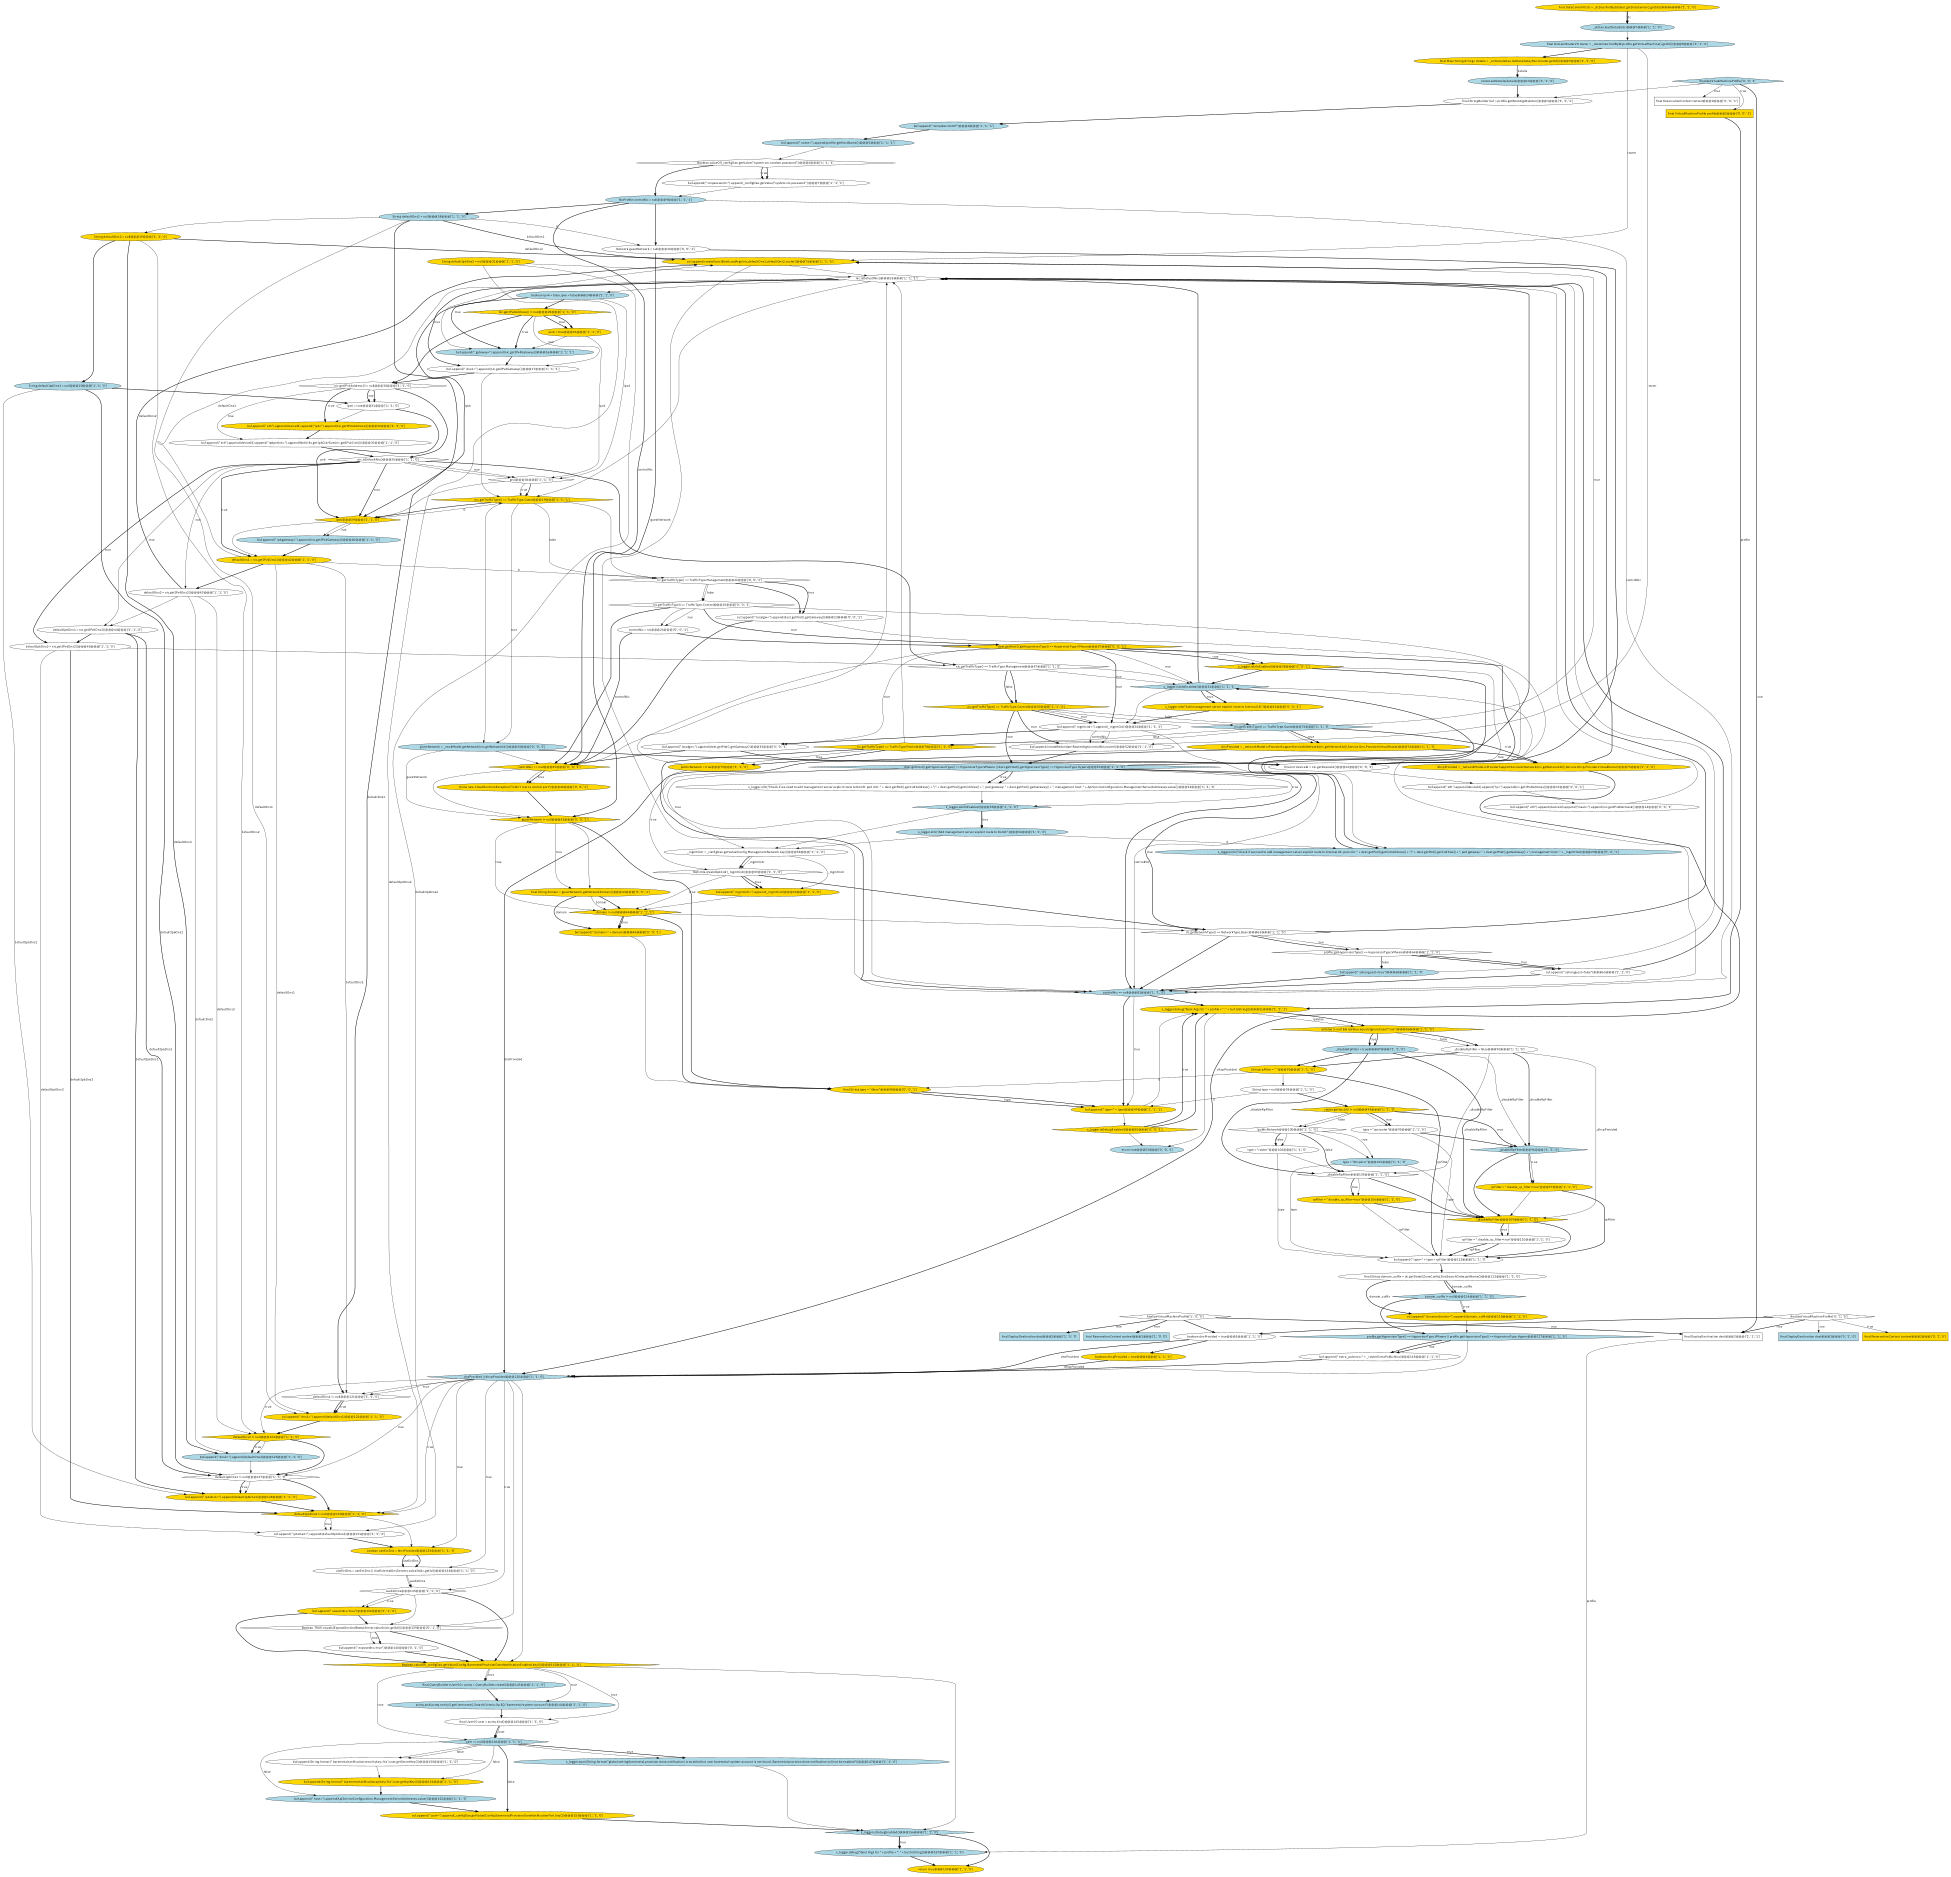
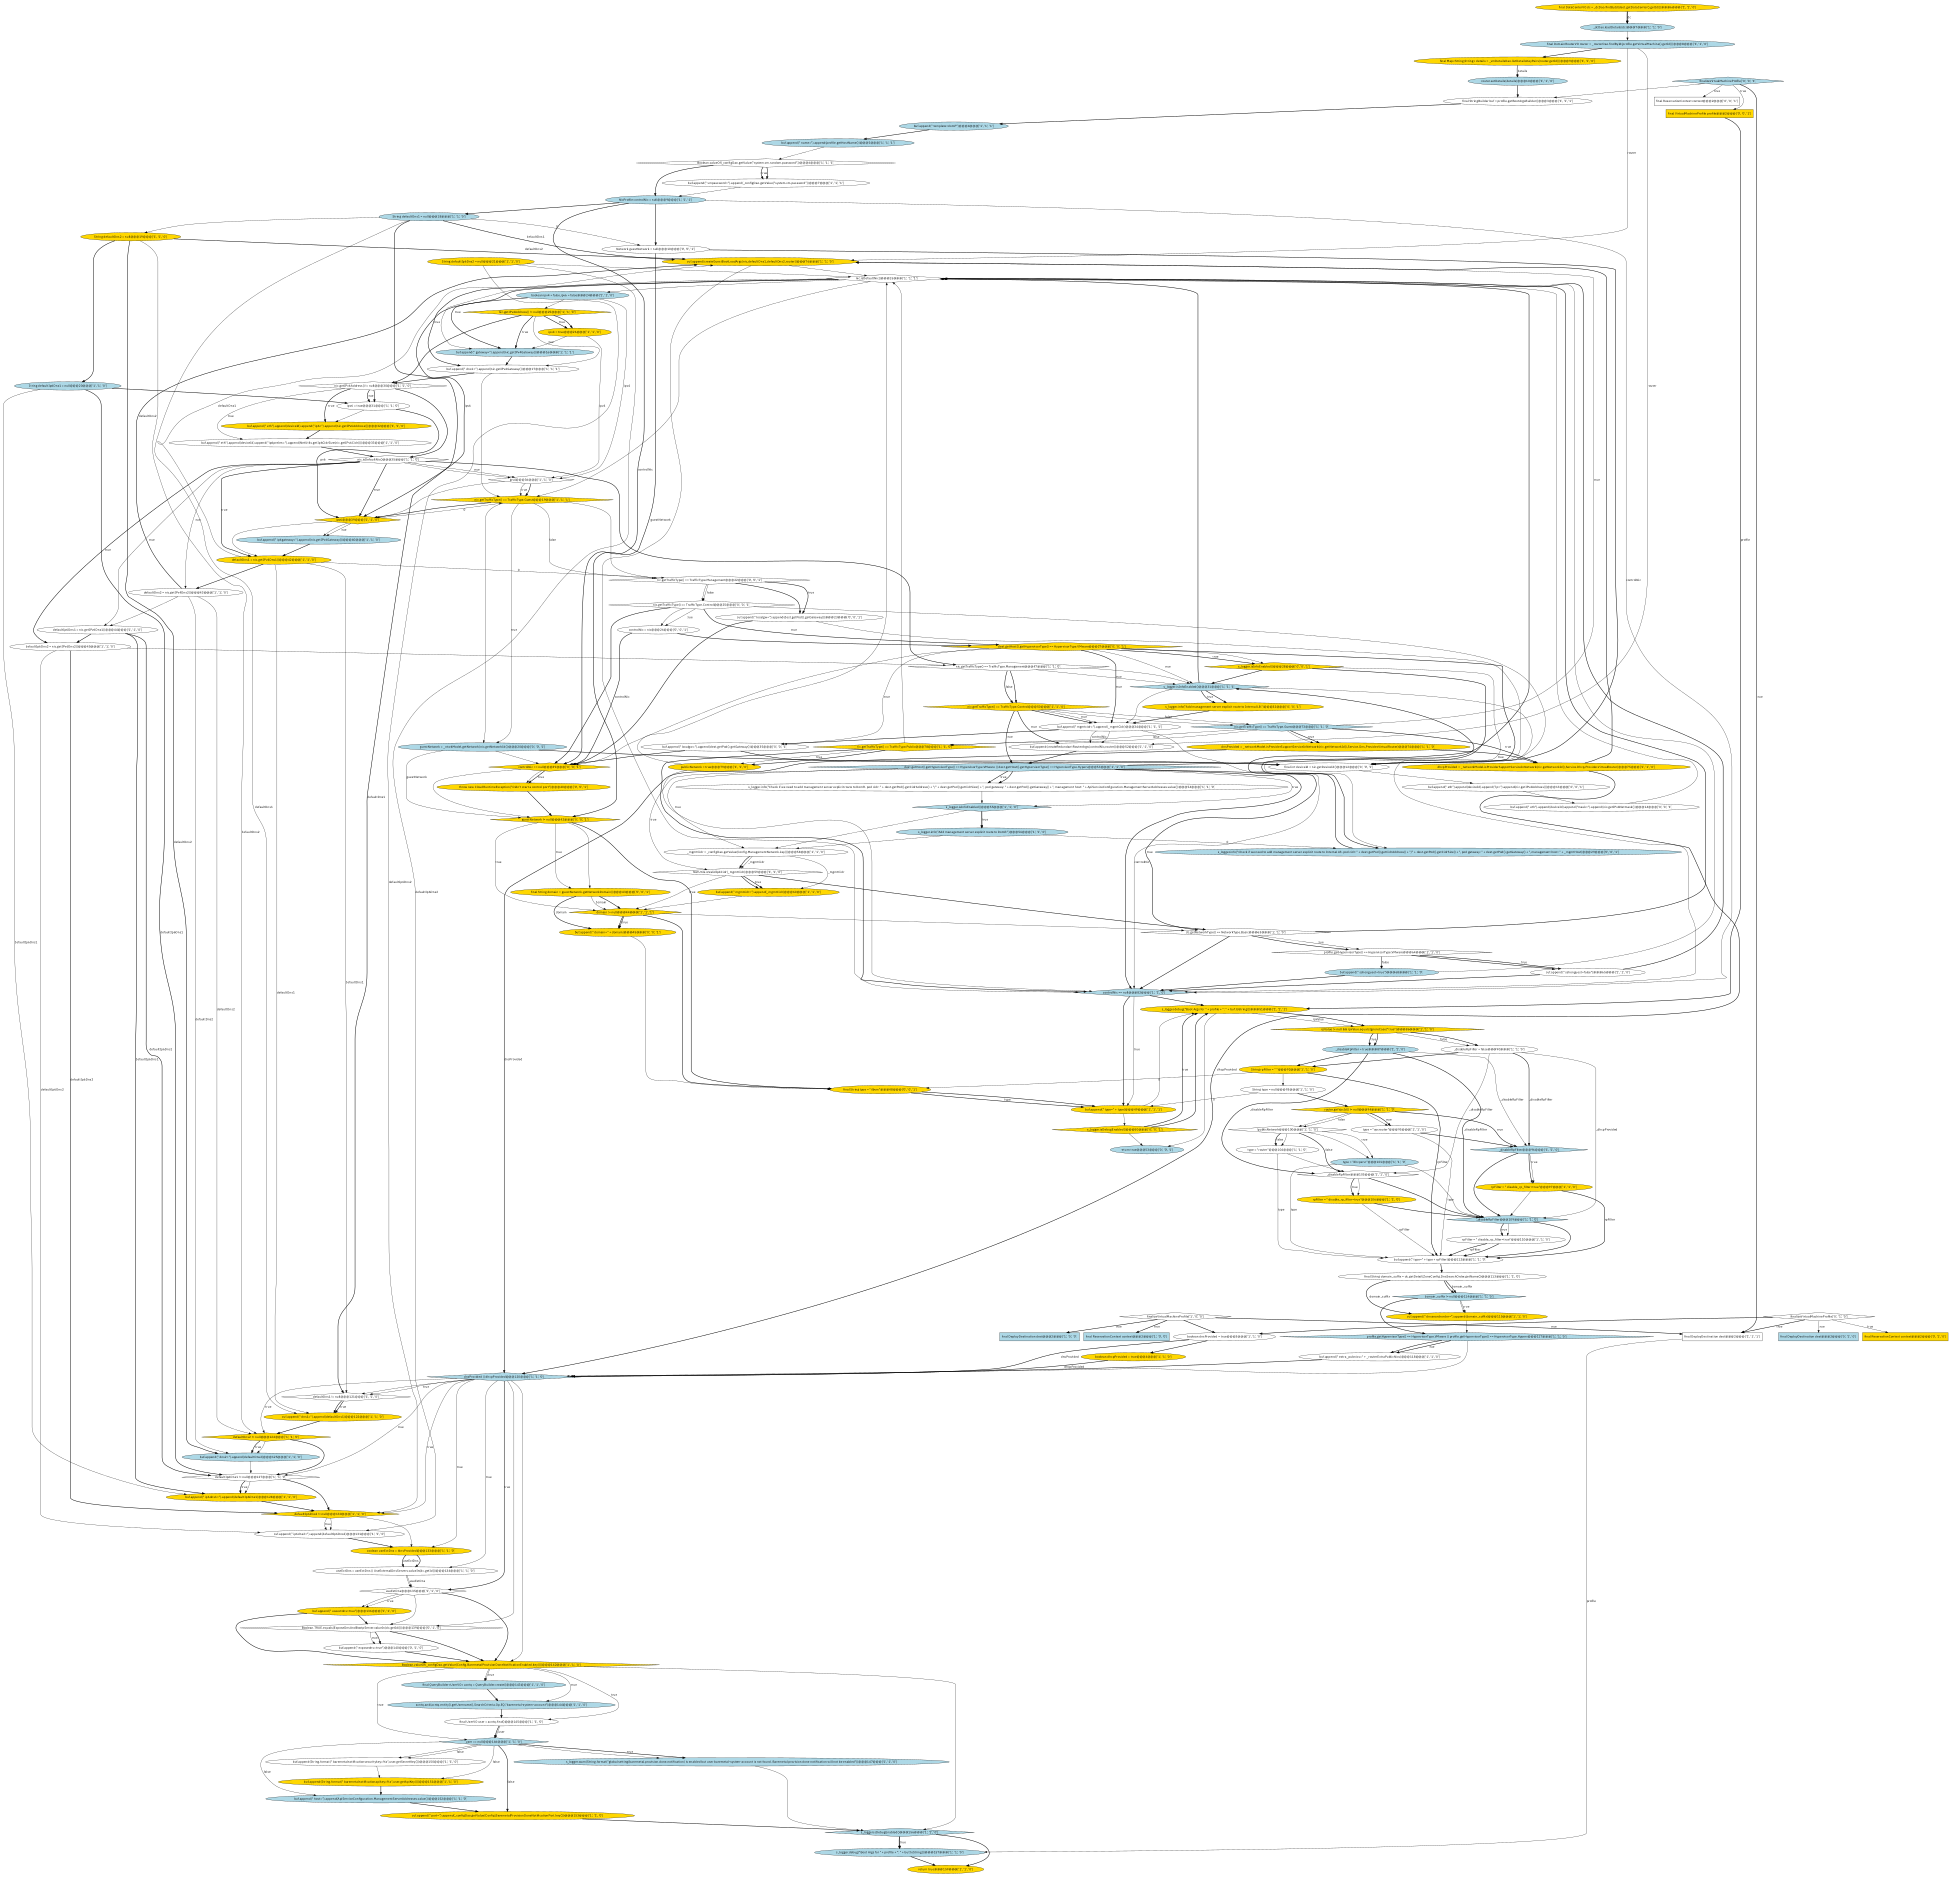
edge "boolean ipv4 = false,ipv6 = false@@@24@@@['1', '1', '0']" -> "nic.getIPv4Address() != null@@@25@@@['1', '1', '0']": style bold -> solid
node "_disableRpFilter@@@109@@@['1', '1', '0']": fillcolor gold -> lightblue
edge "dnsProvided || dhcpProvided@@@120@@@['1', '1', '0']" -> "useExtDns@@@135@@@['1', '1', '0']": style solid -> bold
